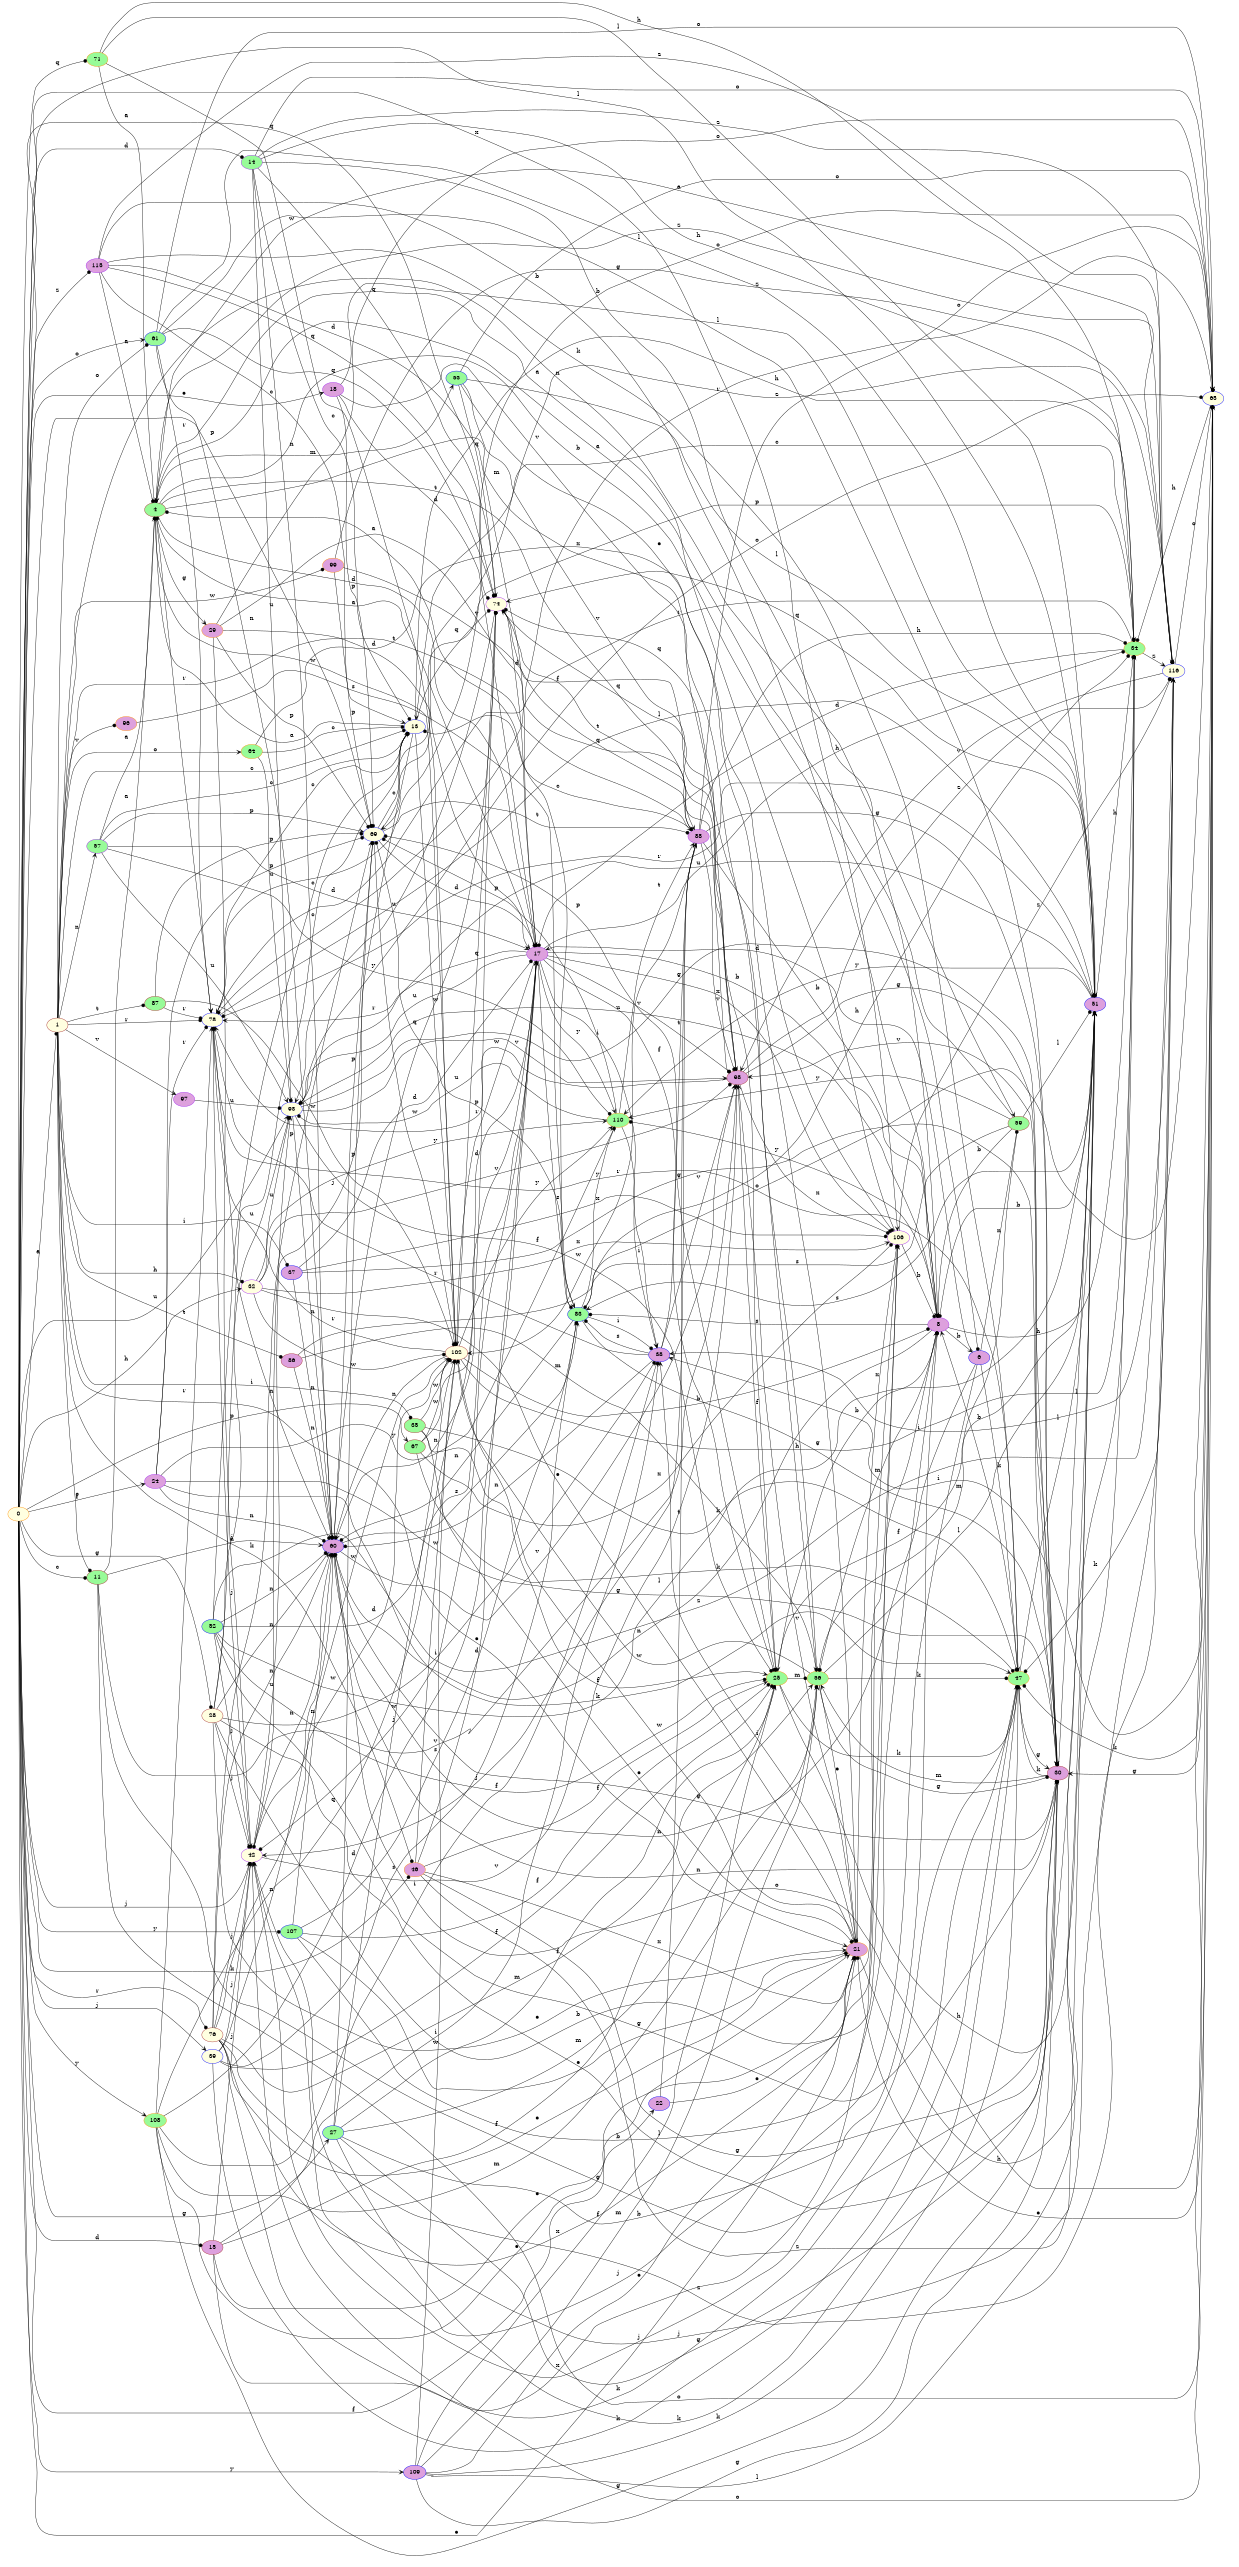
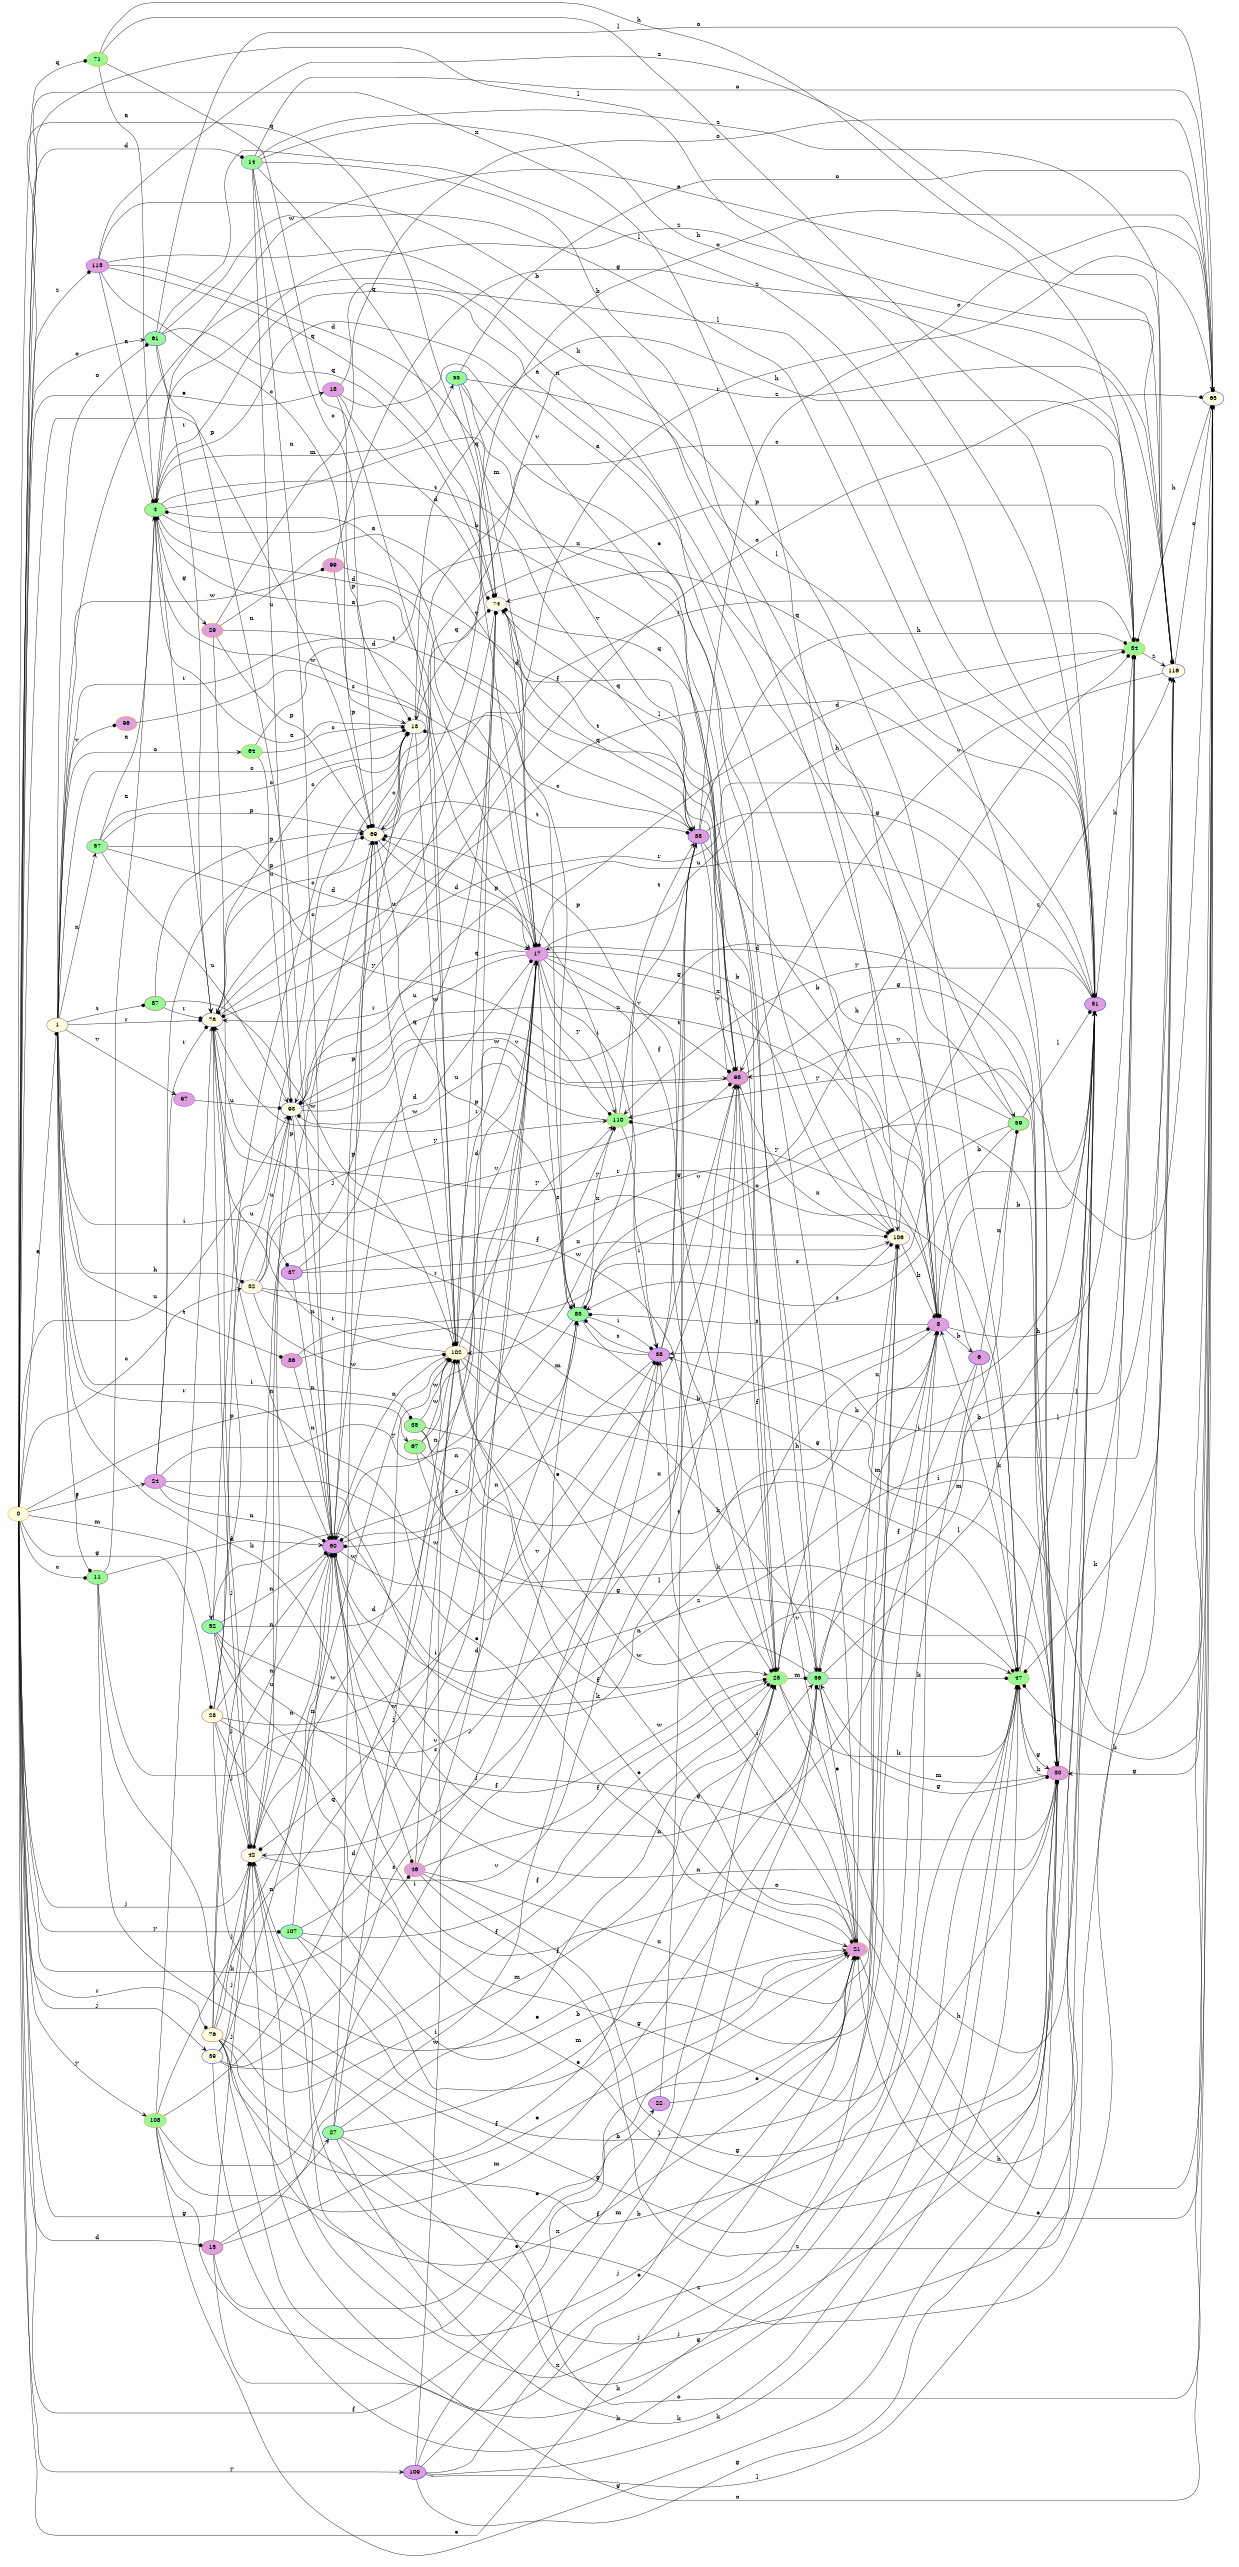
edge "4" -> "6": now "4" -> "25"
edge "98" -> "116": removed, label "z"
node "88": color purple -> blue
edge "0" -> "32": label "h" -> "c"
edge "0" -> "52": added, label "m"
node "56": color darkorange -> purple
